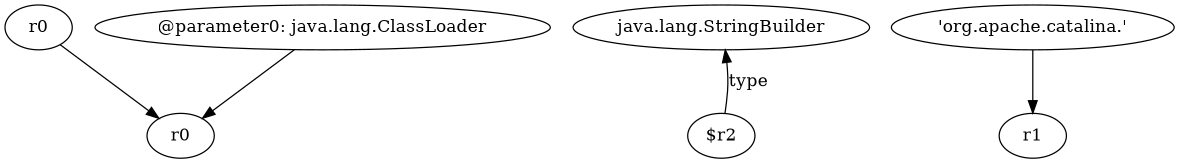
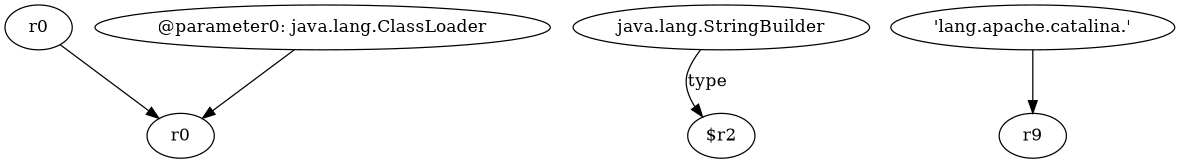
node "'org.apache.catalina.'": label "'org.apache.catalina.'" -> "'lang.apache.catalina.'"
edge "$r2" -> "java.lang.StringBuilder": reversed
node "r1": label "r1" -> "r9"
